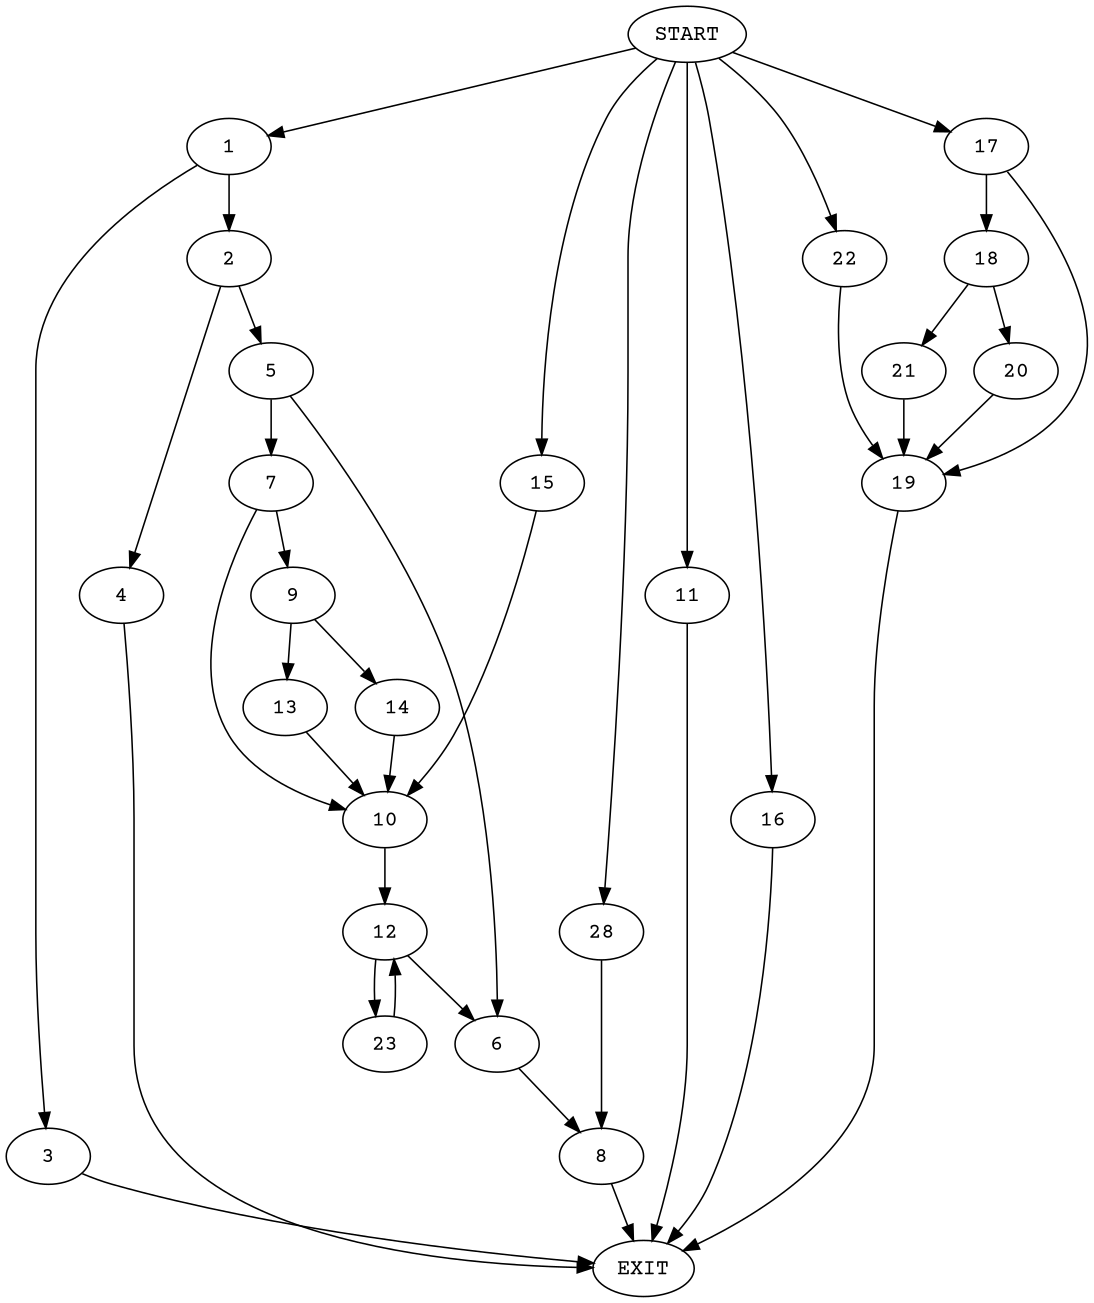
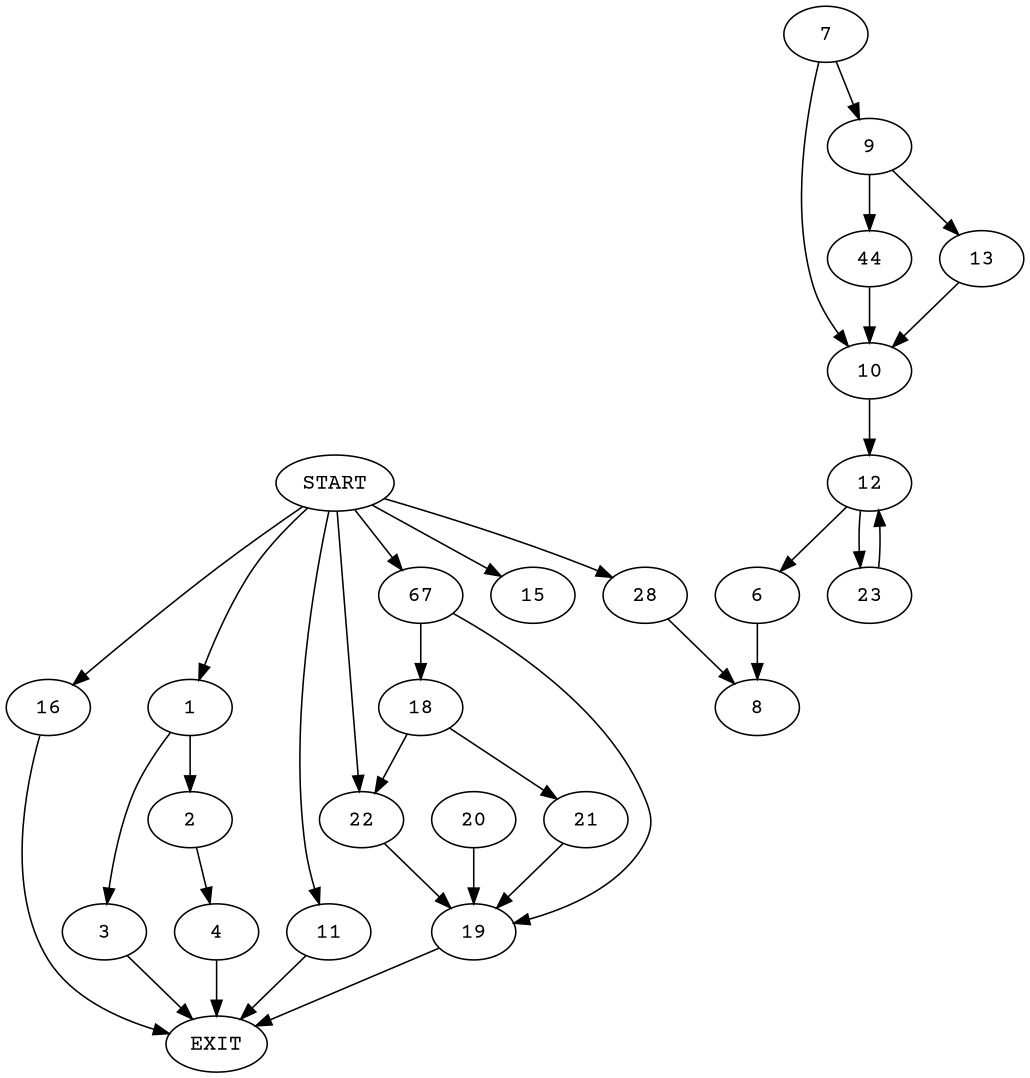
node "17": label "17" -> "67"
edge "18" -> "20": now "18" -> "22"
node "5": removed
edge "15" -> "10": removed
node "14": label "14" -> "44"
edge "8" -> "EXIT": removed
